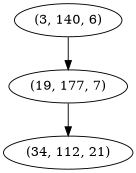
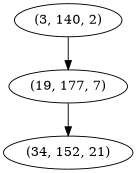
node "(3, 140, 6)": label "(3, 140, 6)" -> "(3, 140, 2)"
node "(34, 112, 21)": label "(34, 112, 21)" -> "(34, 152, 21)"
